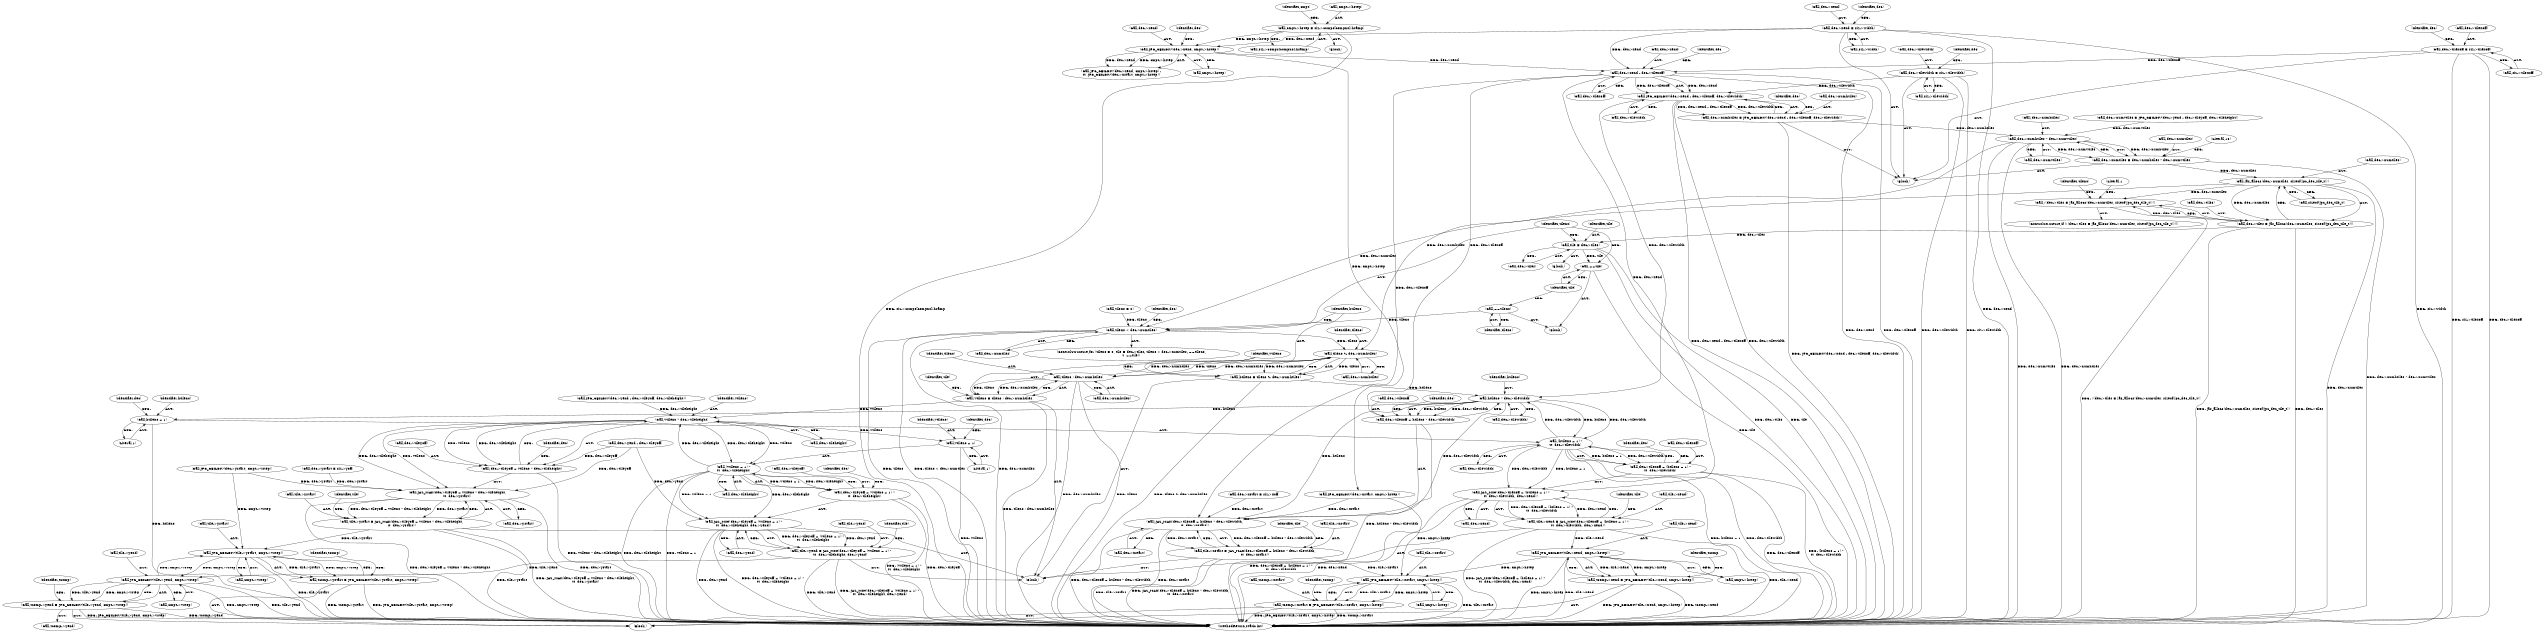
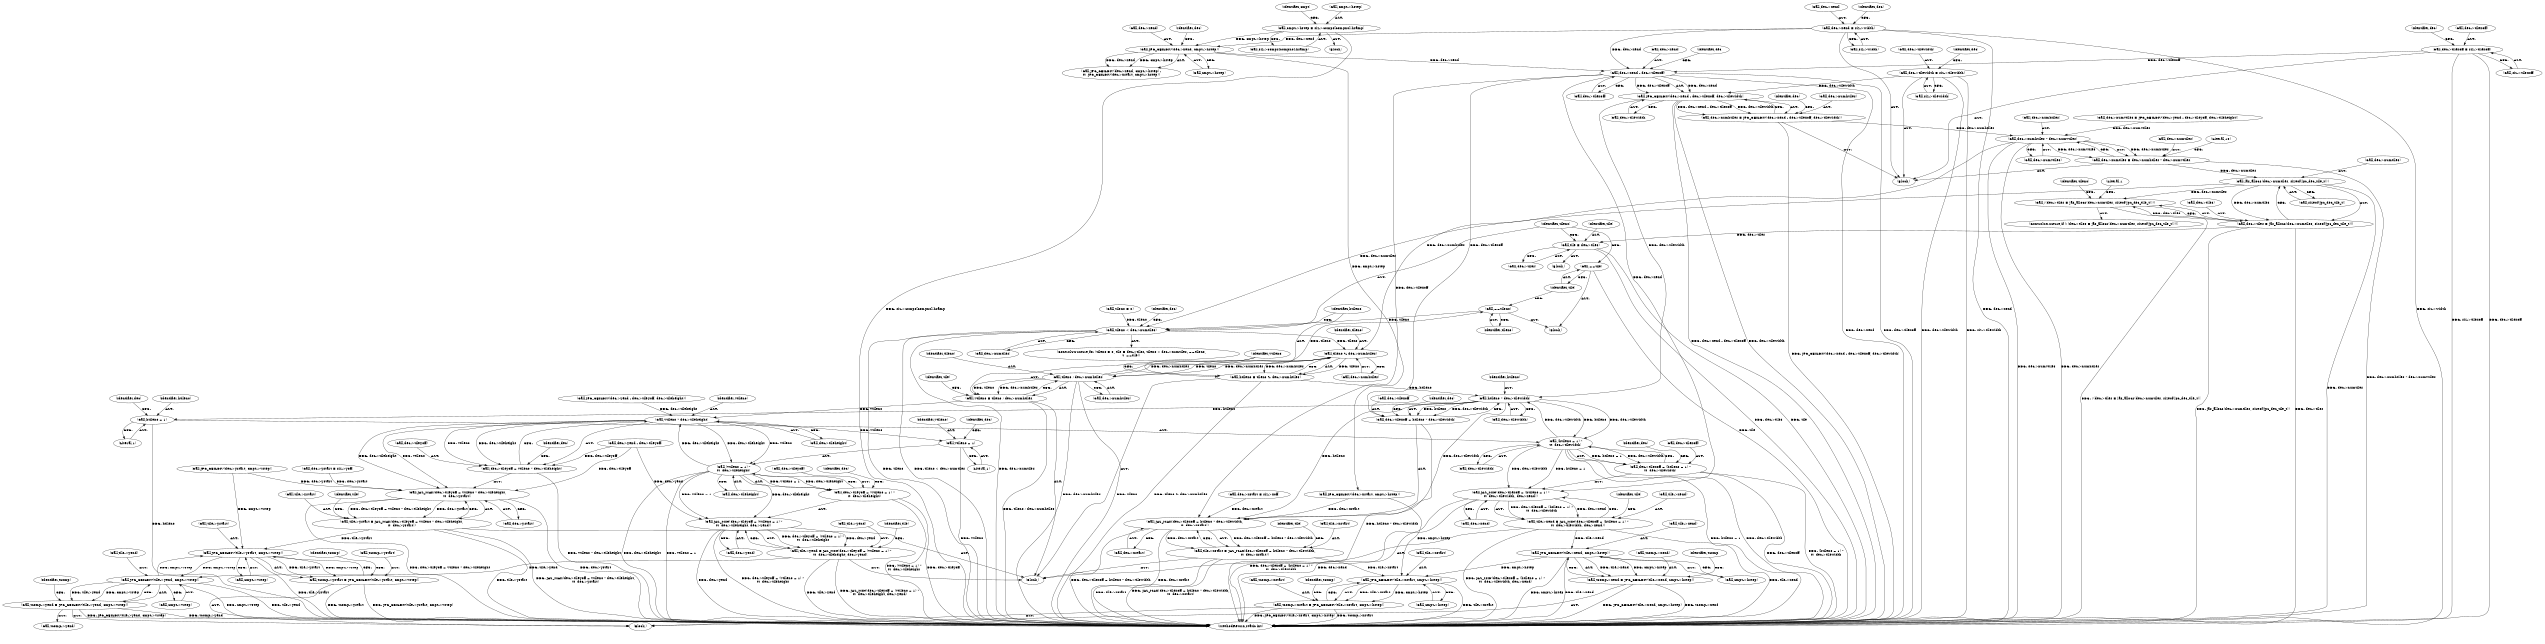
edge "(Call,sizeof(jpc_dec_tile_t))" -> "(Call,jas_alloc2(dec->numtiles, sizeof(jpc_dec_tile_t)))": label "CFG: " -> "AST: "
edge "(Call,tile = dec->tiles)" -> "(Call,++tile)": removed, label "DDG: tile"
edge "(Call,tileno / dec->numhtiles)" -> "(Call,++tileno)": added, label "DDG: tileno"
node "(Call,tcomp->ystart)": added
node "(Call,tcomp->xend)": added
